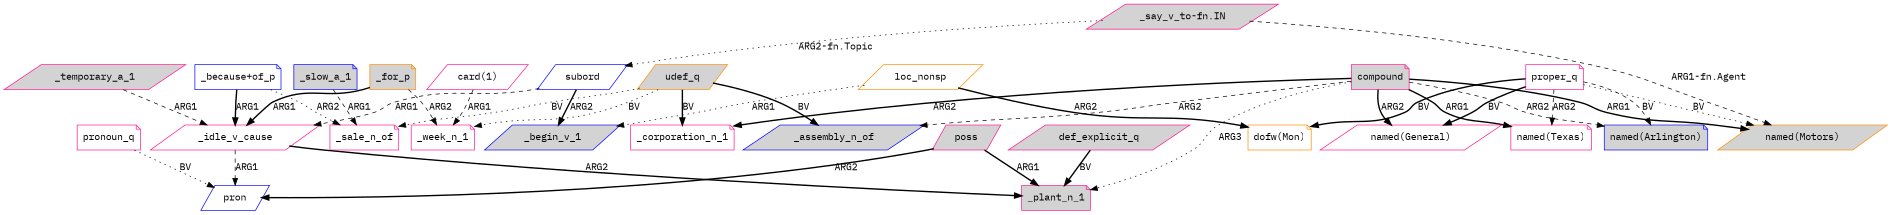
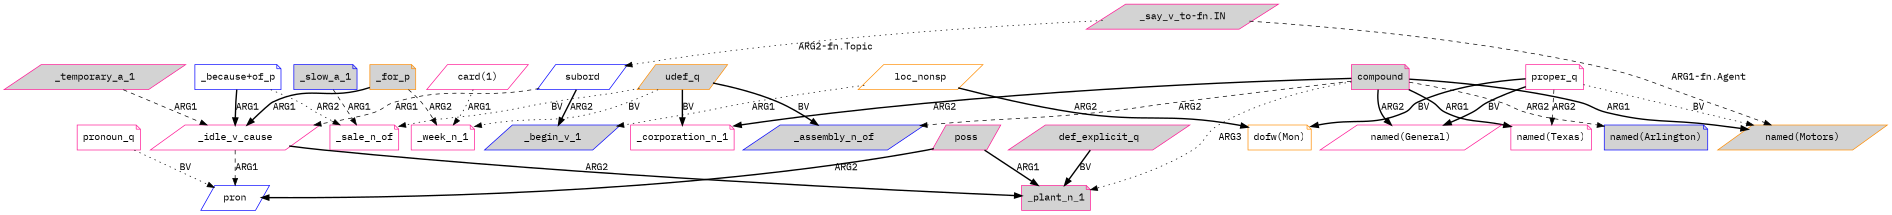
edge "proper_q" -> "named(Arlington)": removed, label "BV"
edge "card(1)" -> "_week_n_1": style dashed -> dotted
